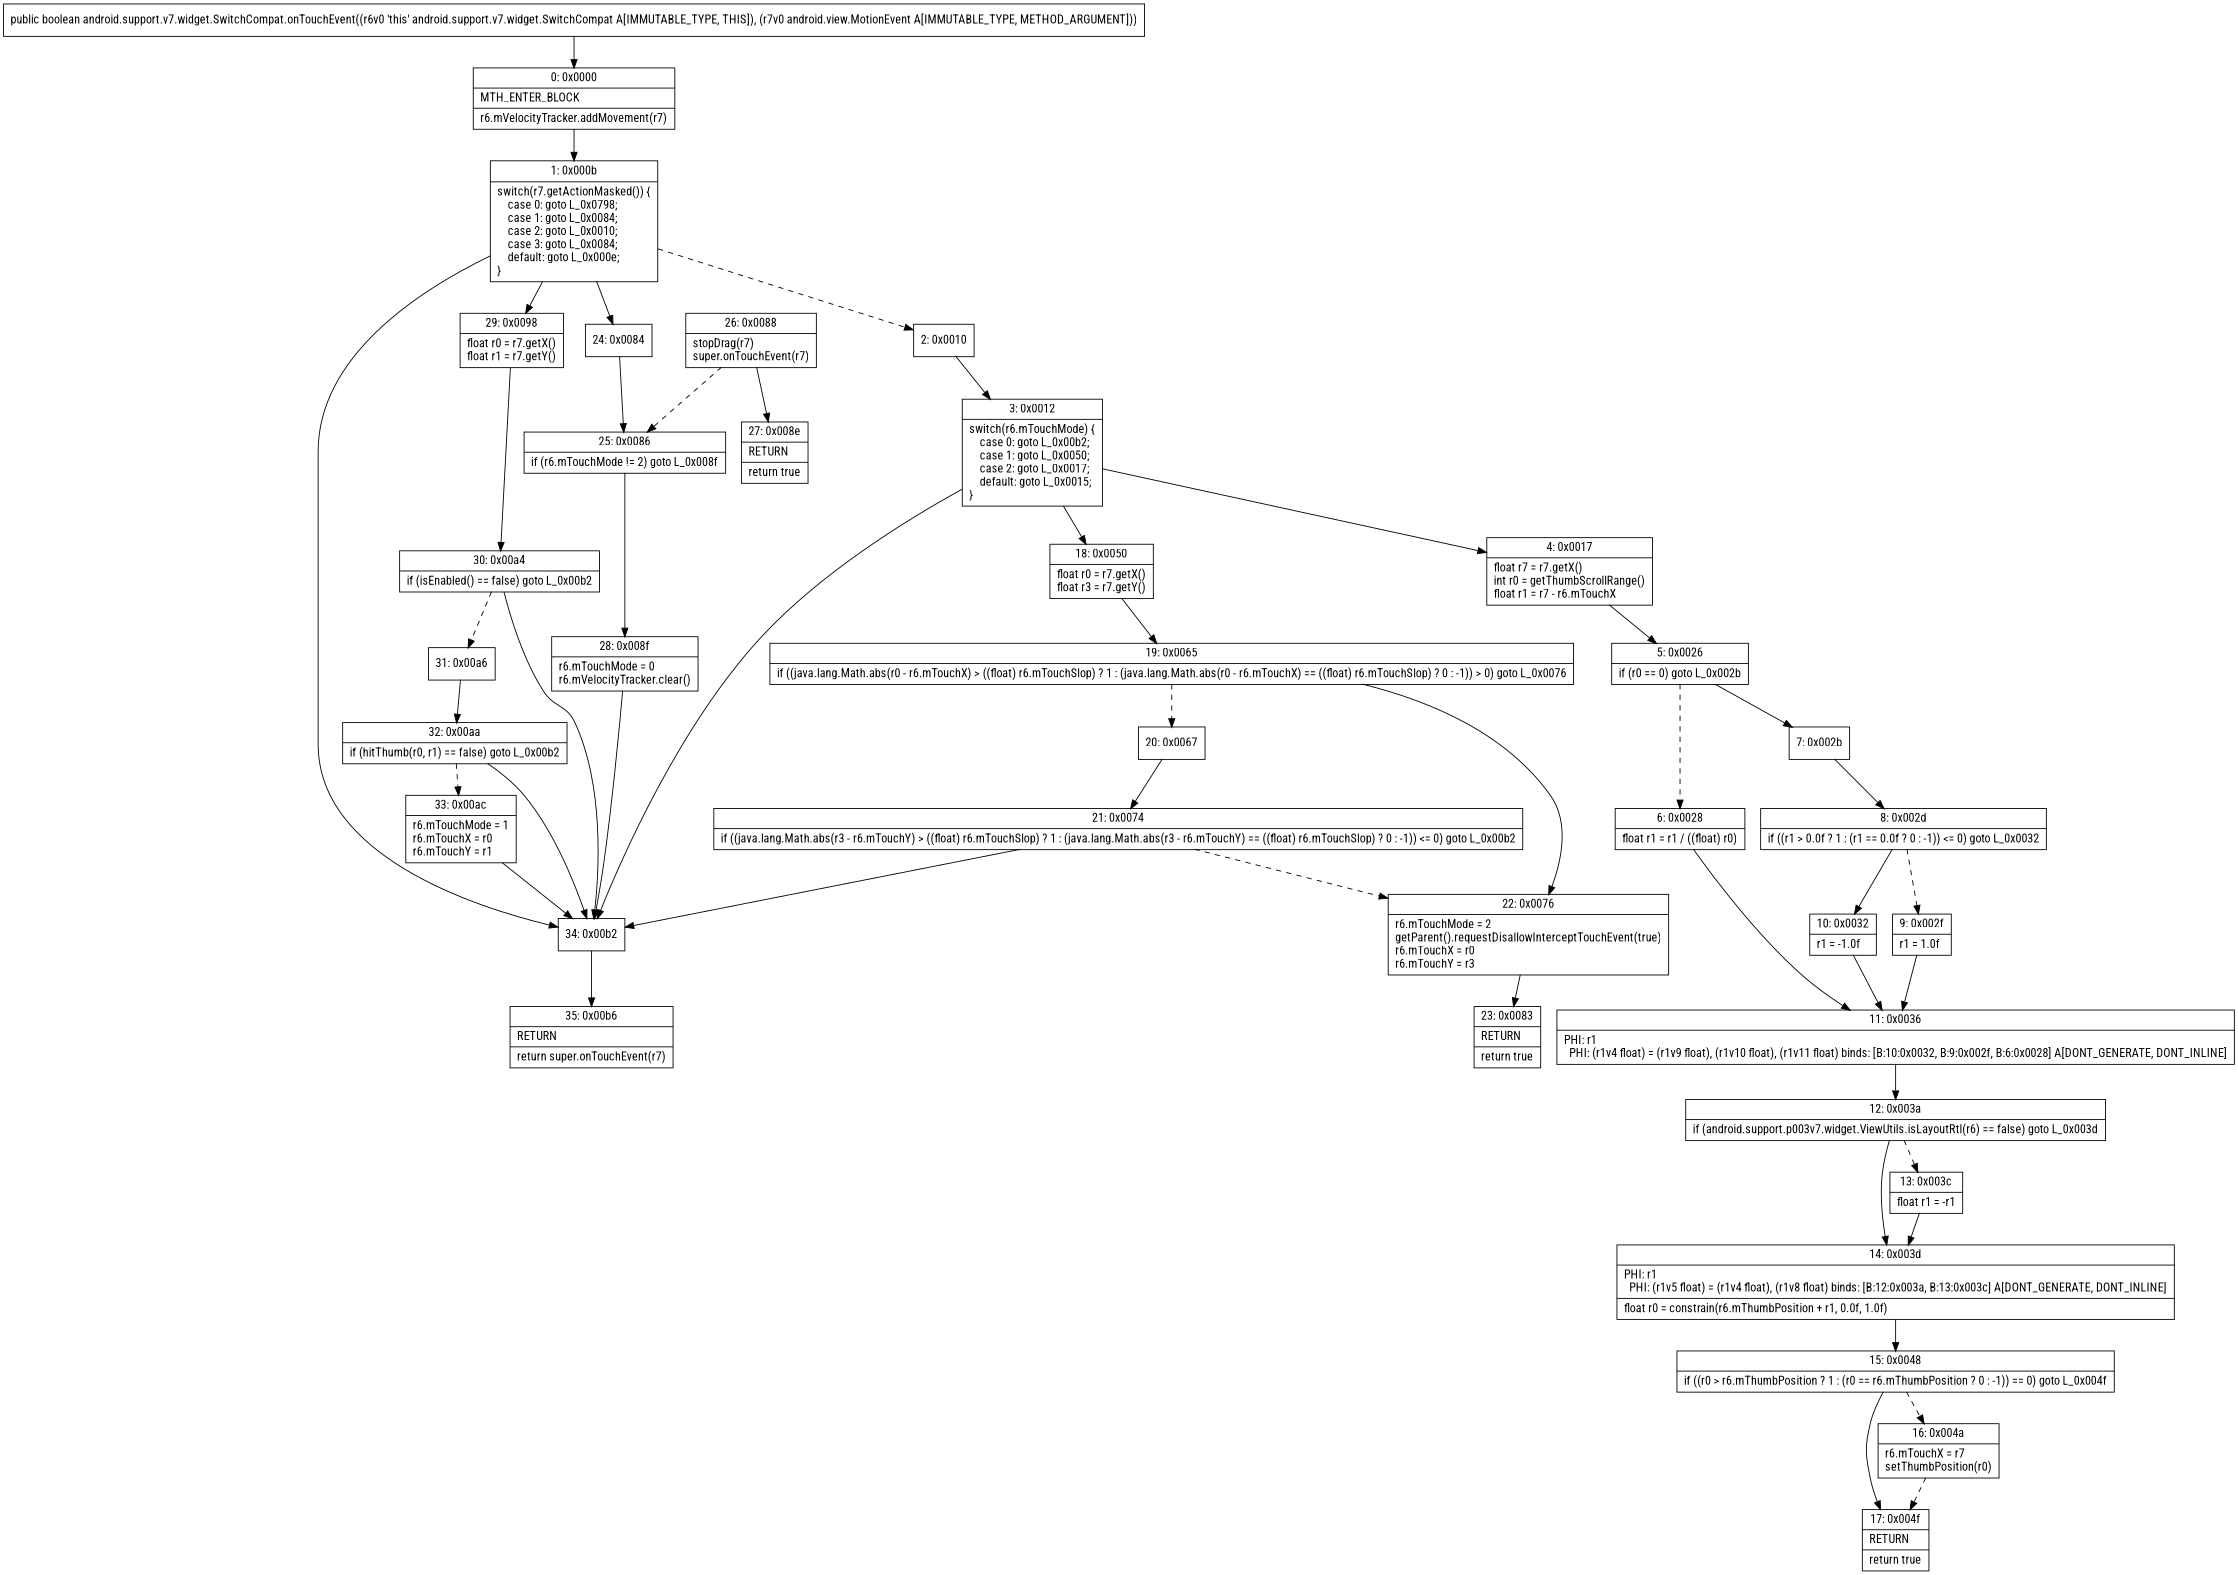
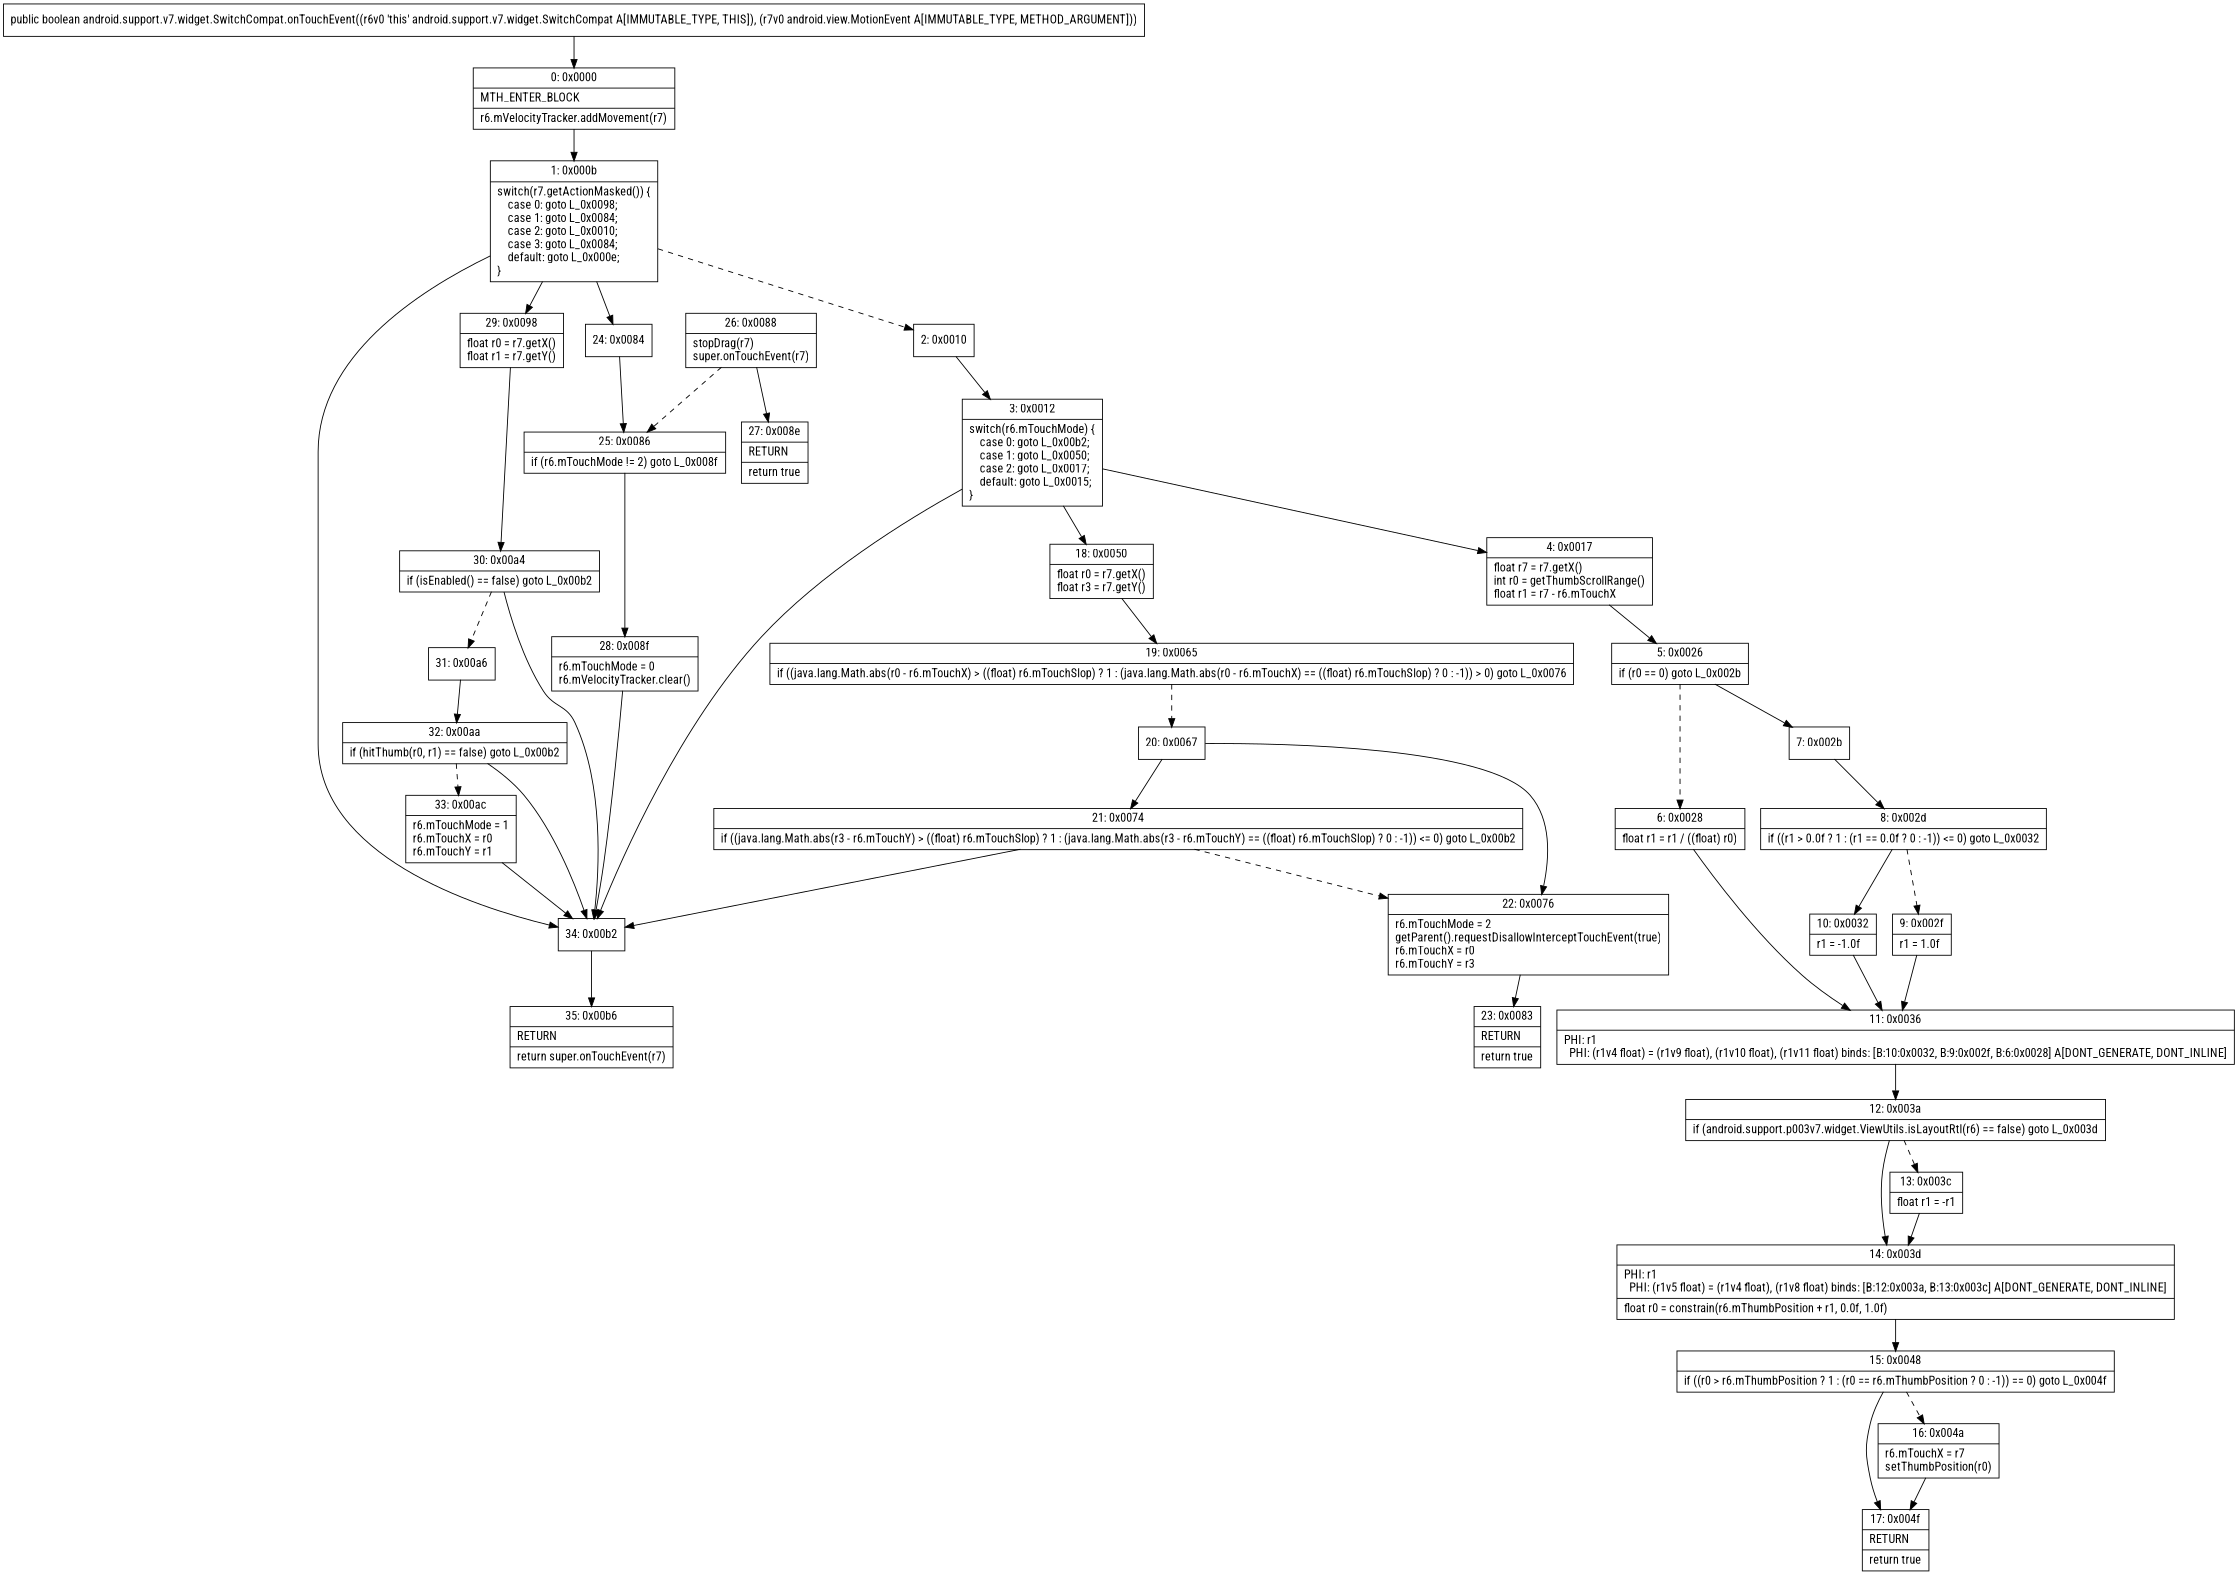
node "1: 0x000b": text "case 0: goto L_0x0798;" -> "case 0: goto L_0x0098;"
edge "19: 0x0065" -> "22: 0x0076": now "20: 0x0067" -> "22: 0x0076"
edge "16: 0x004a" -> "17: 0x004f": style dashed -> solid
